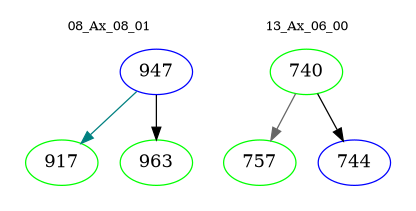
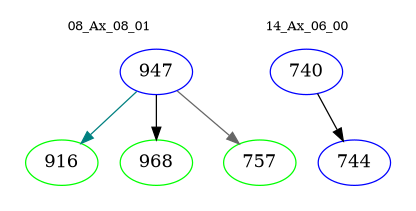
cluster "13_Ax_06_00": label "13_Ax_06_00" -> "14_Ax_06_00"
node "740": color green -> blue
edge "740" -> "757": now "947" -> "757"
node "917": label "917" -> "916"
node "963": label "963" -> "968"
